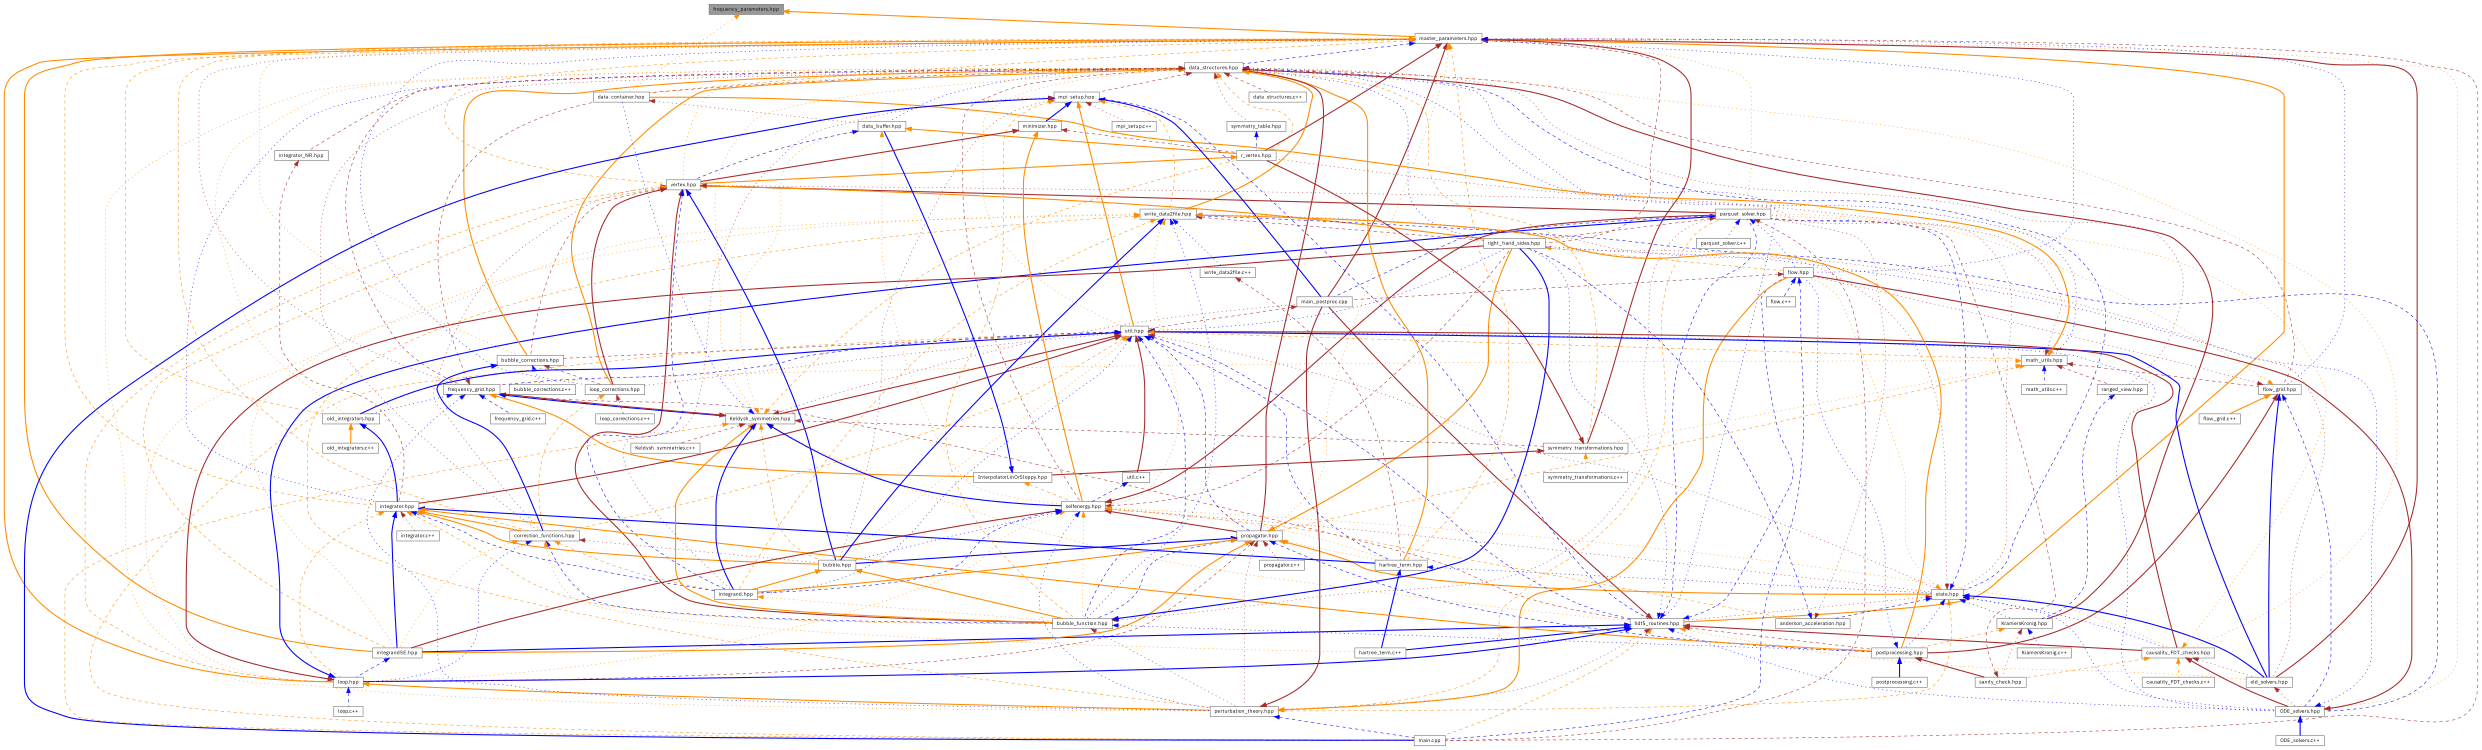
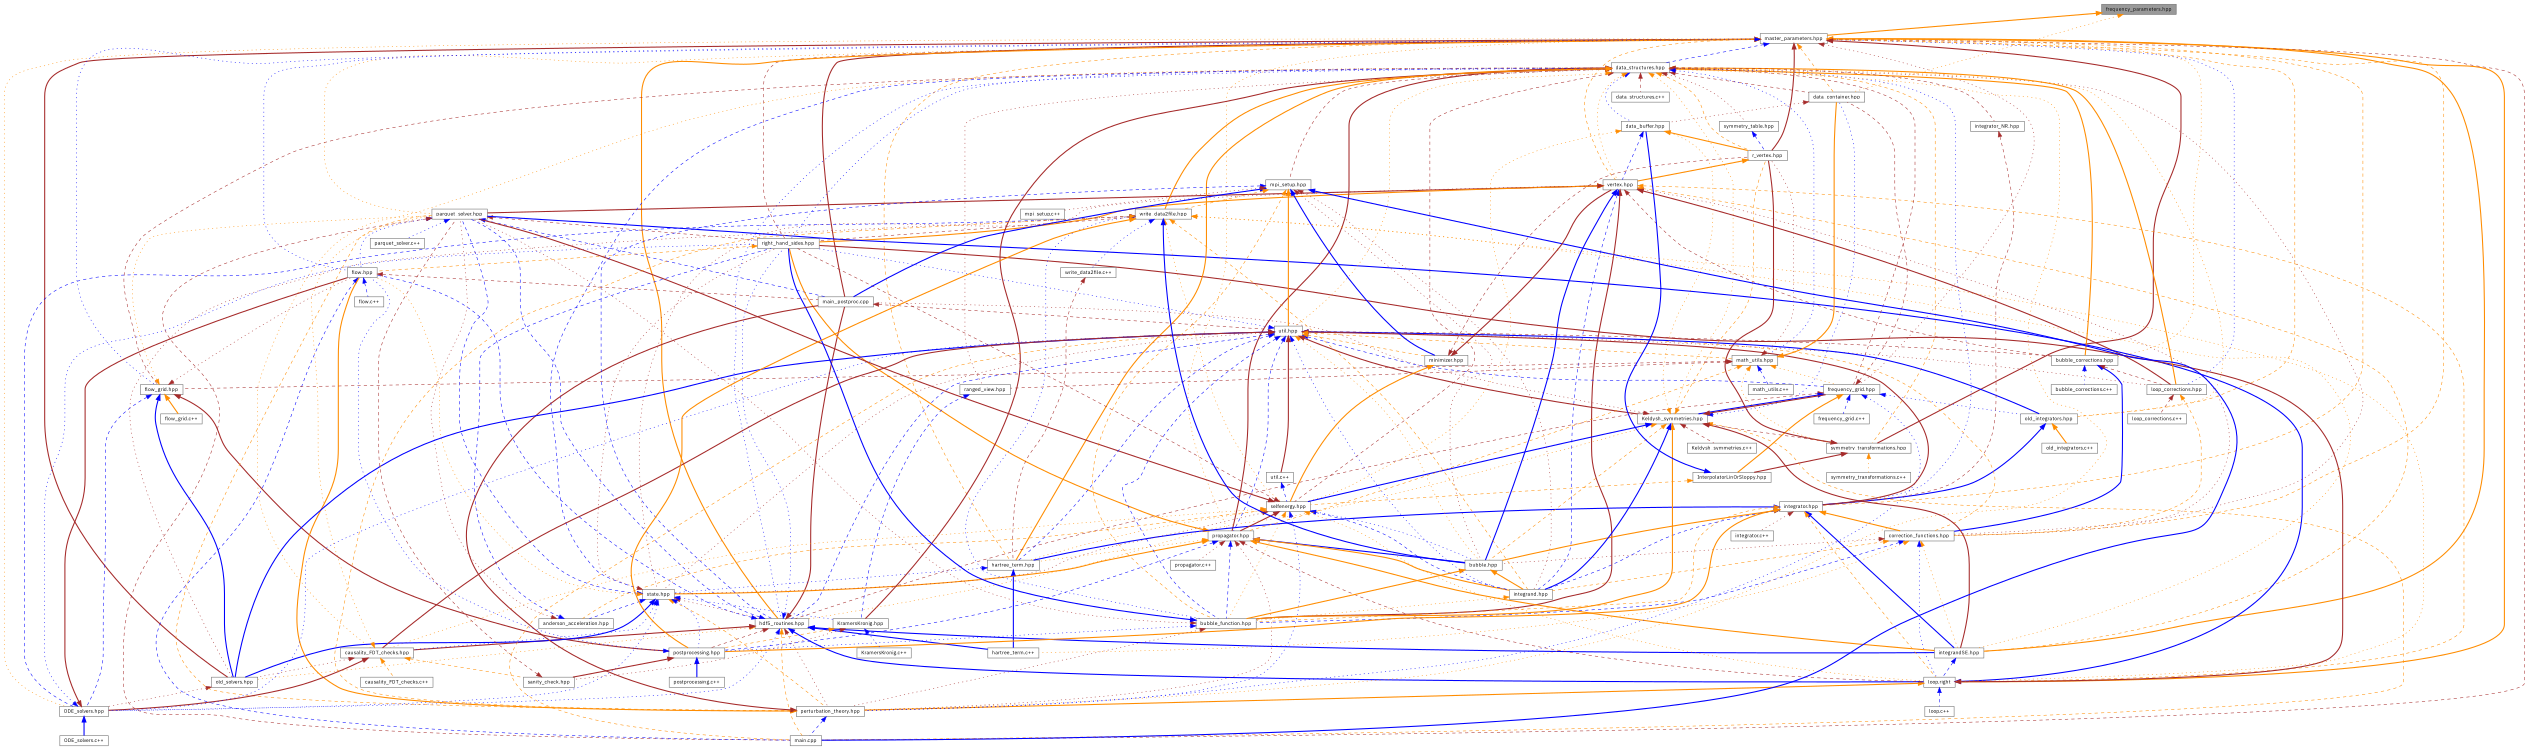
edge "minimizer.hpp" -> "util.hpp": added
edge "integrandSE.hpp" -> "selfenergy.hpp": now "integrandSE.hpp" -> "Keldysh_symmetries.hpp"
node "loop.hpp": label "loop.hpp" -> "loop.right"
